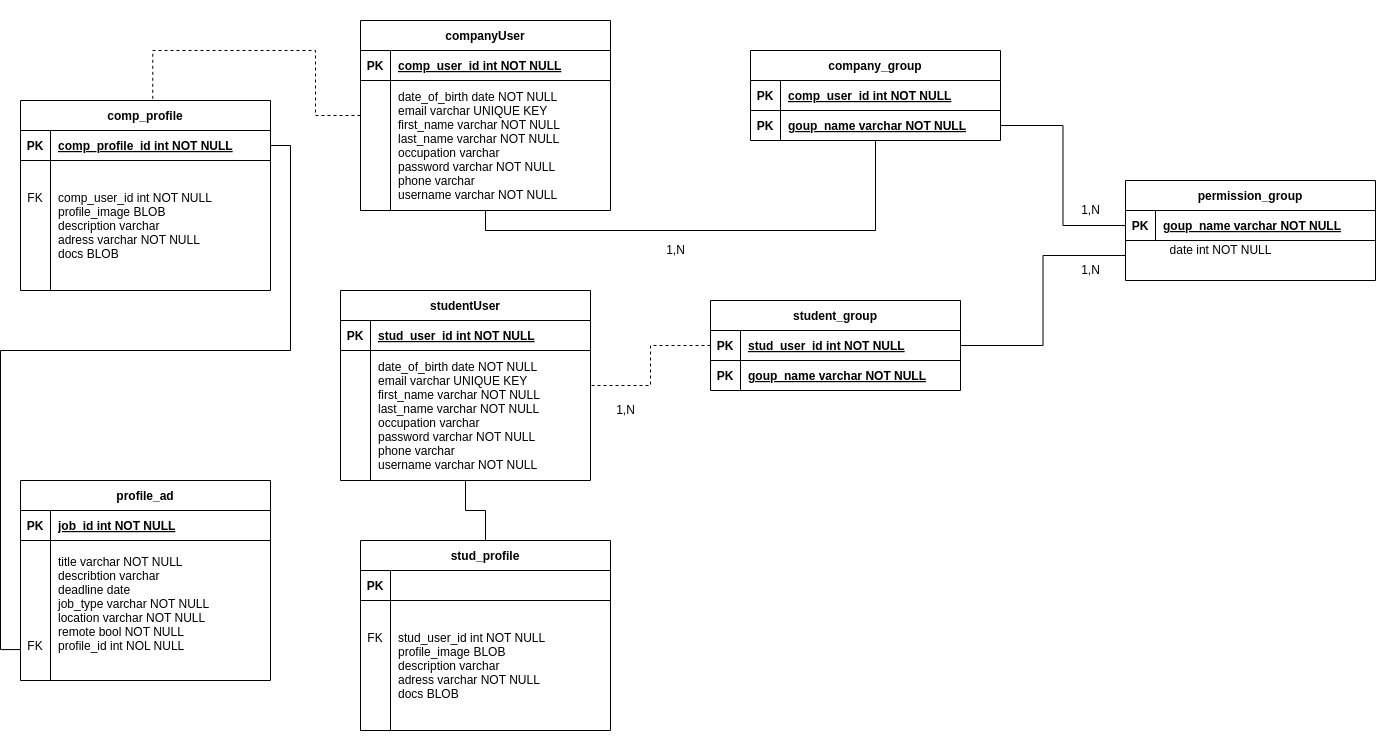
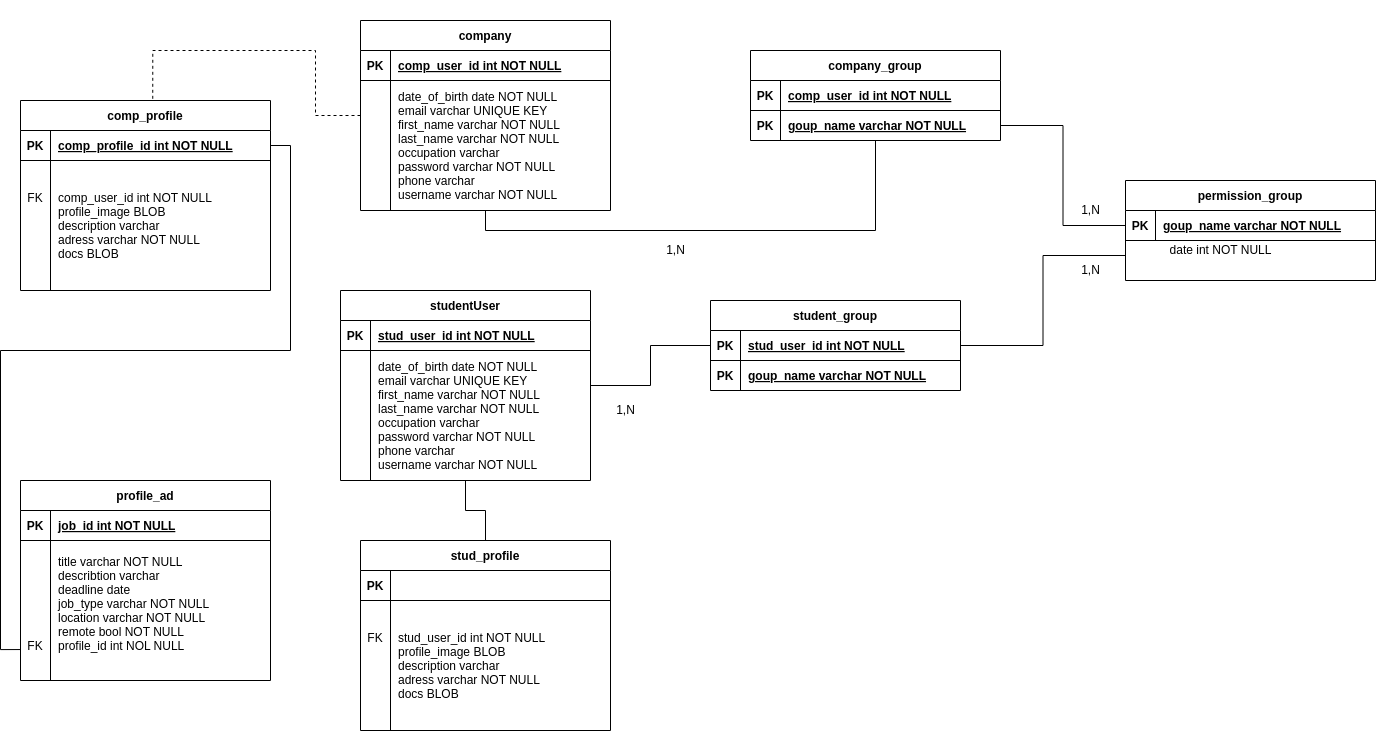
node "companyUser": label "companyUser" -> "company"
edge "student_group" -- "studentUser": style dashed -> solid
